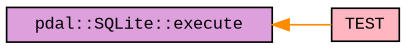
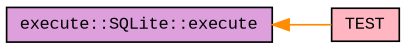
node "pdal::SQLite::execute": label "pdal::SQLite::execute" -> "execute::SQLite::execute"
